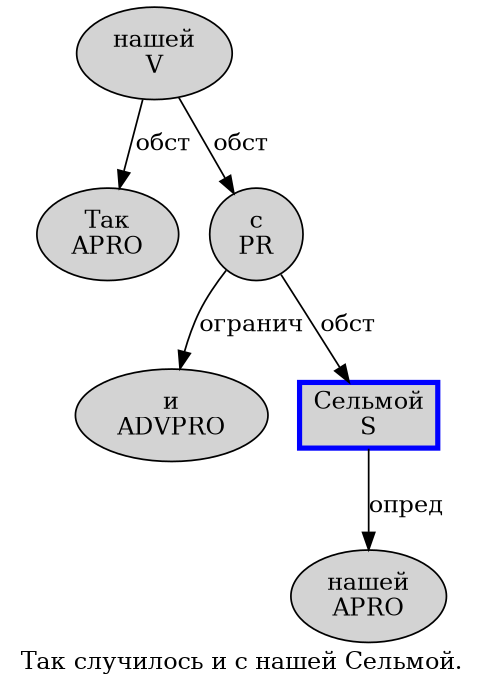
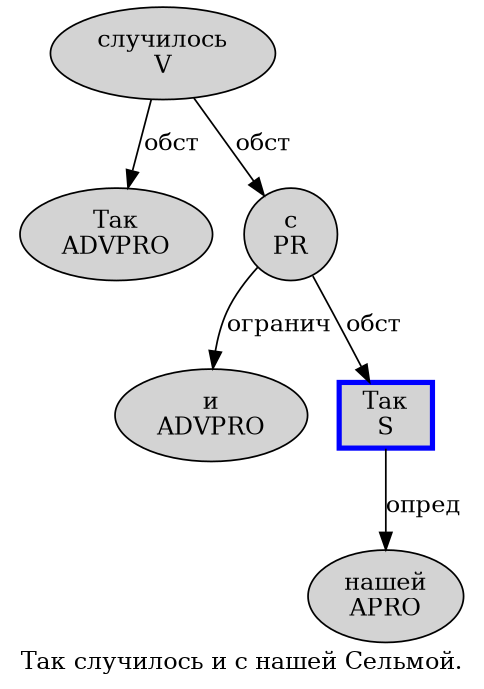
node "нашей V": label "нашей V" -> "случилось V"
node "Так APRO": label "Так APRO" -> "Так ADVPRO"
node "Сельмой S": label "Сельмой S" -> "Так S"
